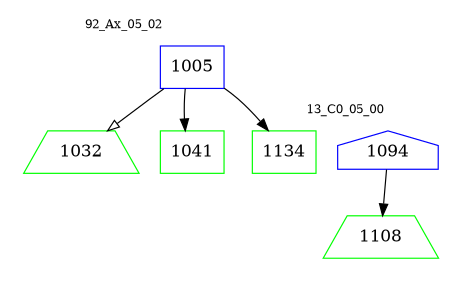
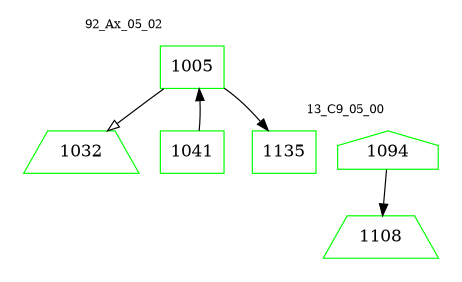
node "1005": color blue -> green
edge "1005" -> "1041": reversed
cluster "13_C0_05_00": label "13_C0_05_00" -> "13_C9_05_00"
node "1134": label "1134" -> "1135"
node "1094": color blue -> green
